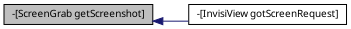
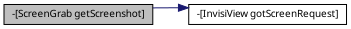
edge "-[InvisiView gotScreenRequest]" -> "-[ScreenGrab getScreenshot]": reversed
